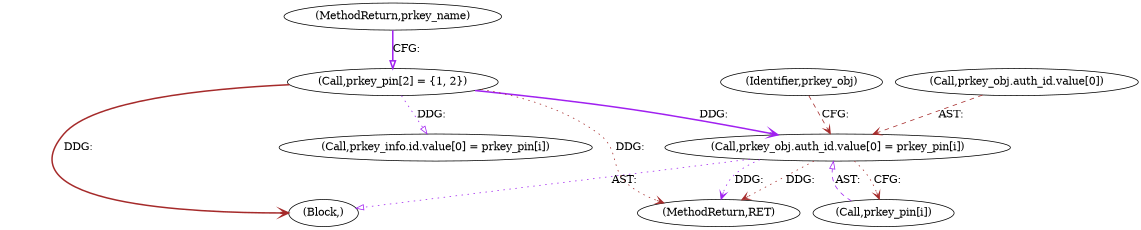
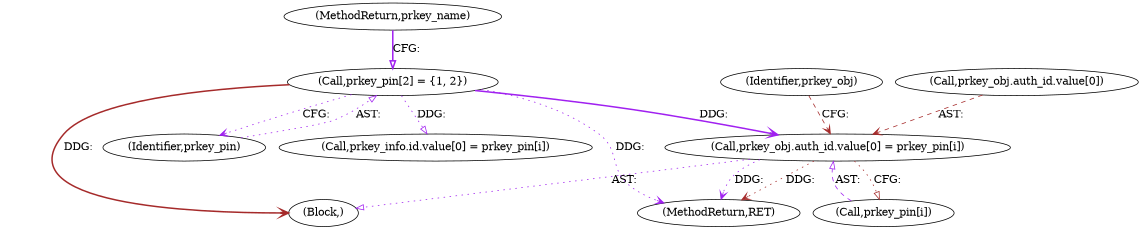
edge "(Call,prkey_pin[2] = {1, 2})" -> "(MethodReturn,RET)": color brown -> purple
node "(Identifier,prkey_pin)": added
edge "(Call,prkey_obj.auth_id.value[0] = prkey_pin[i])" -> "(Call,prkey_pin[i])": arrowhead vee -> onormal
